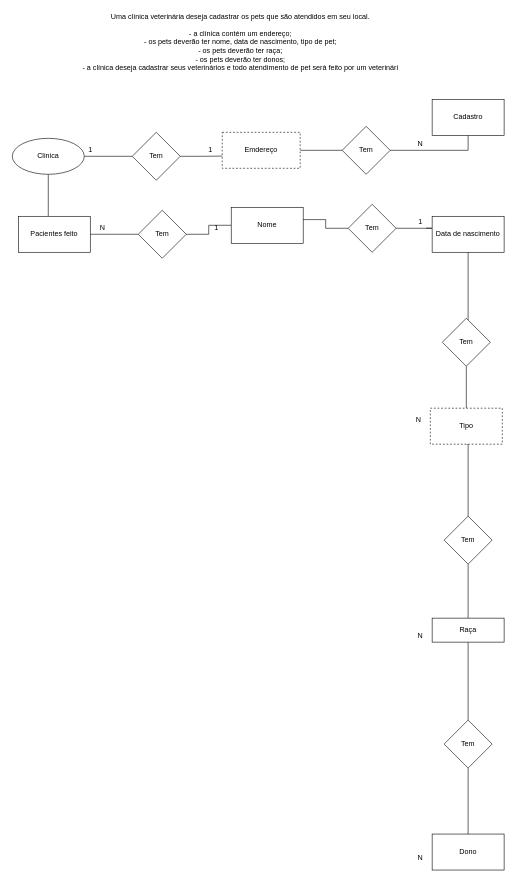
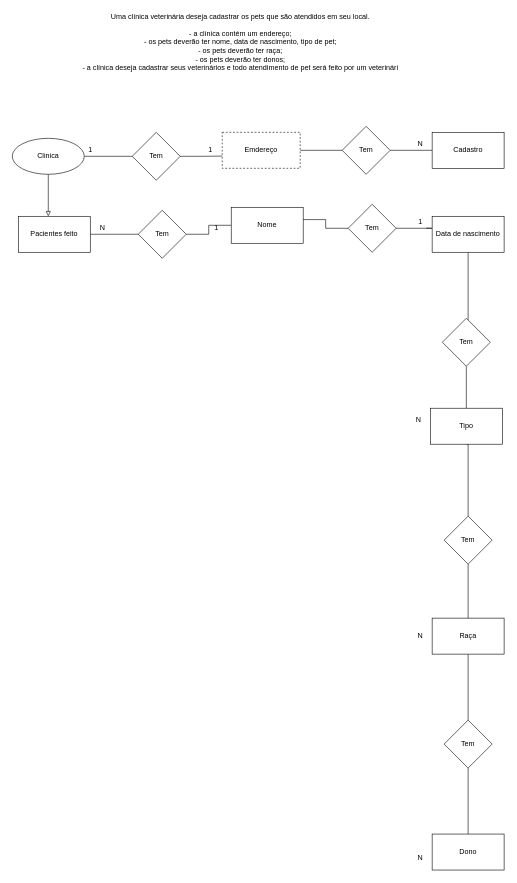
node "Cadastro": moved (468, 117) -> (468, 150)
edge "Clinica" -- "Pacientes feito": arrowhead none -> block
node "Tipo": style dashed -> solid
node "Raça": size 72x24 -> 72x36
